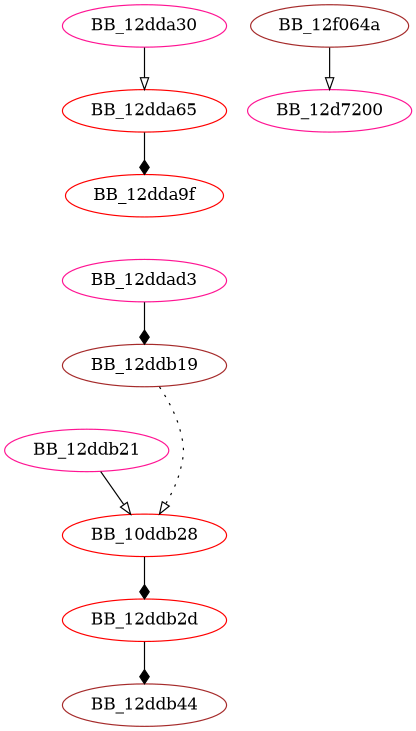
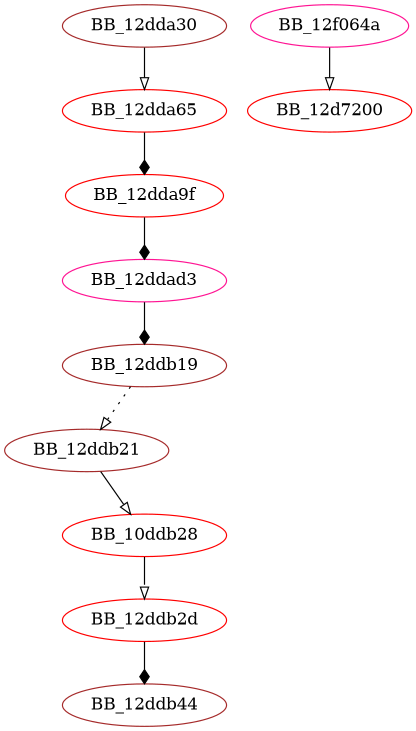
node "BB_12dda30": color deeppink -> brown
node "BB_12f064a": color brown -> deeppink
node "BB_12d7200": color deeppink -> red
edge "BB_12dda9f" -> "BB_12ddad3": added
edge "BB_12ddb19" -> "BB_10ddb28": now "BB_12ddb19" -> "BB_12ddb21"
node "BB_12ddb21": color deeppink -> brown
edge "BB_10ddb28" -> "BB_12ddb2d": arrowhead diamond -> onormal
